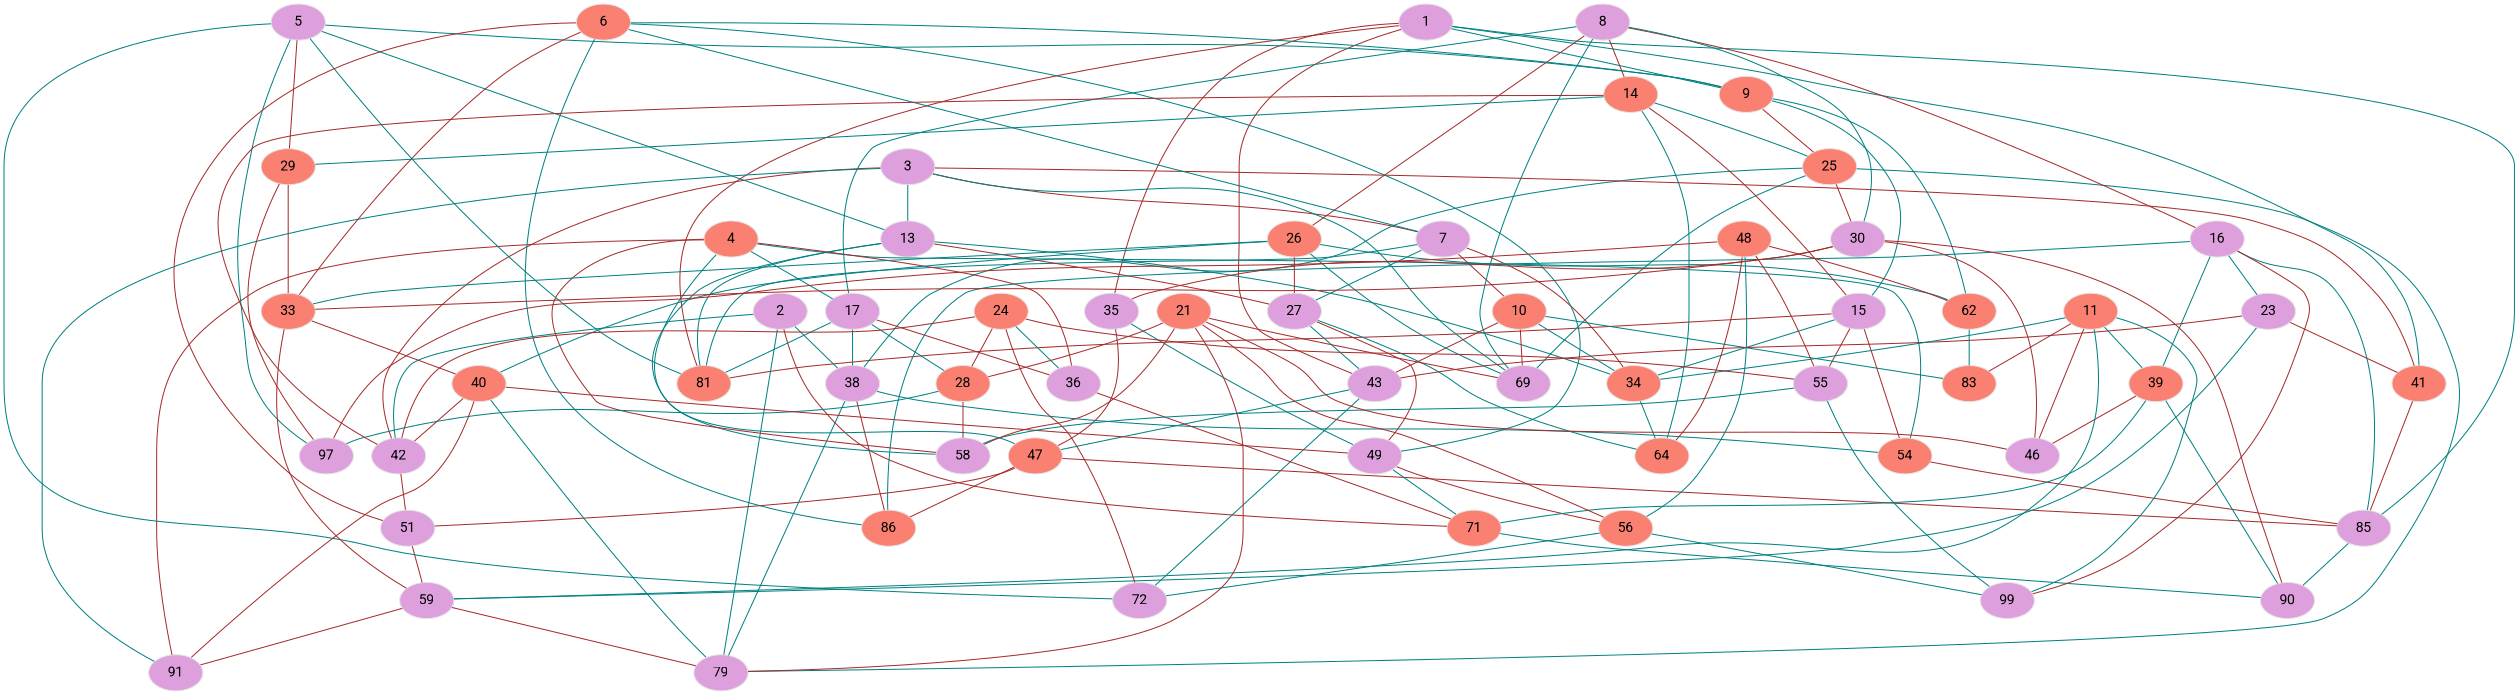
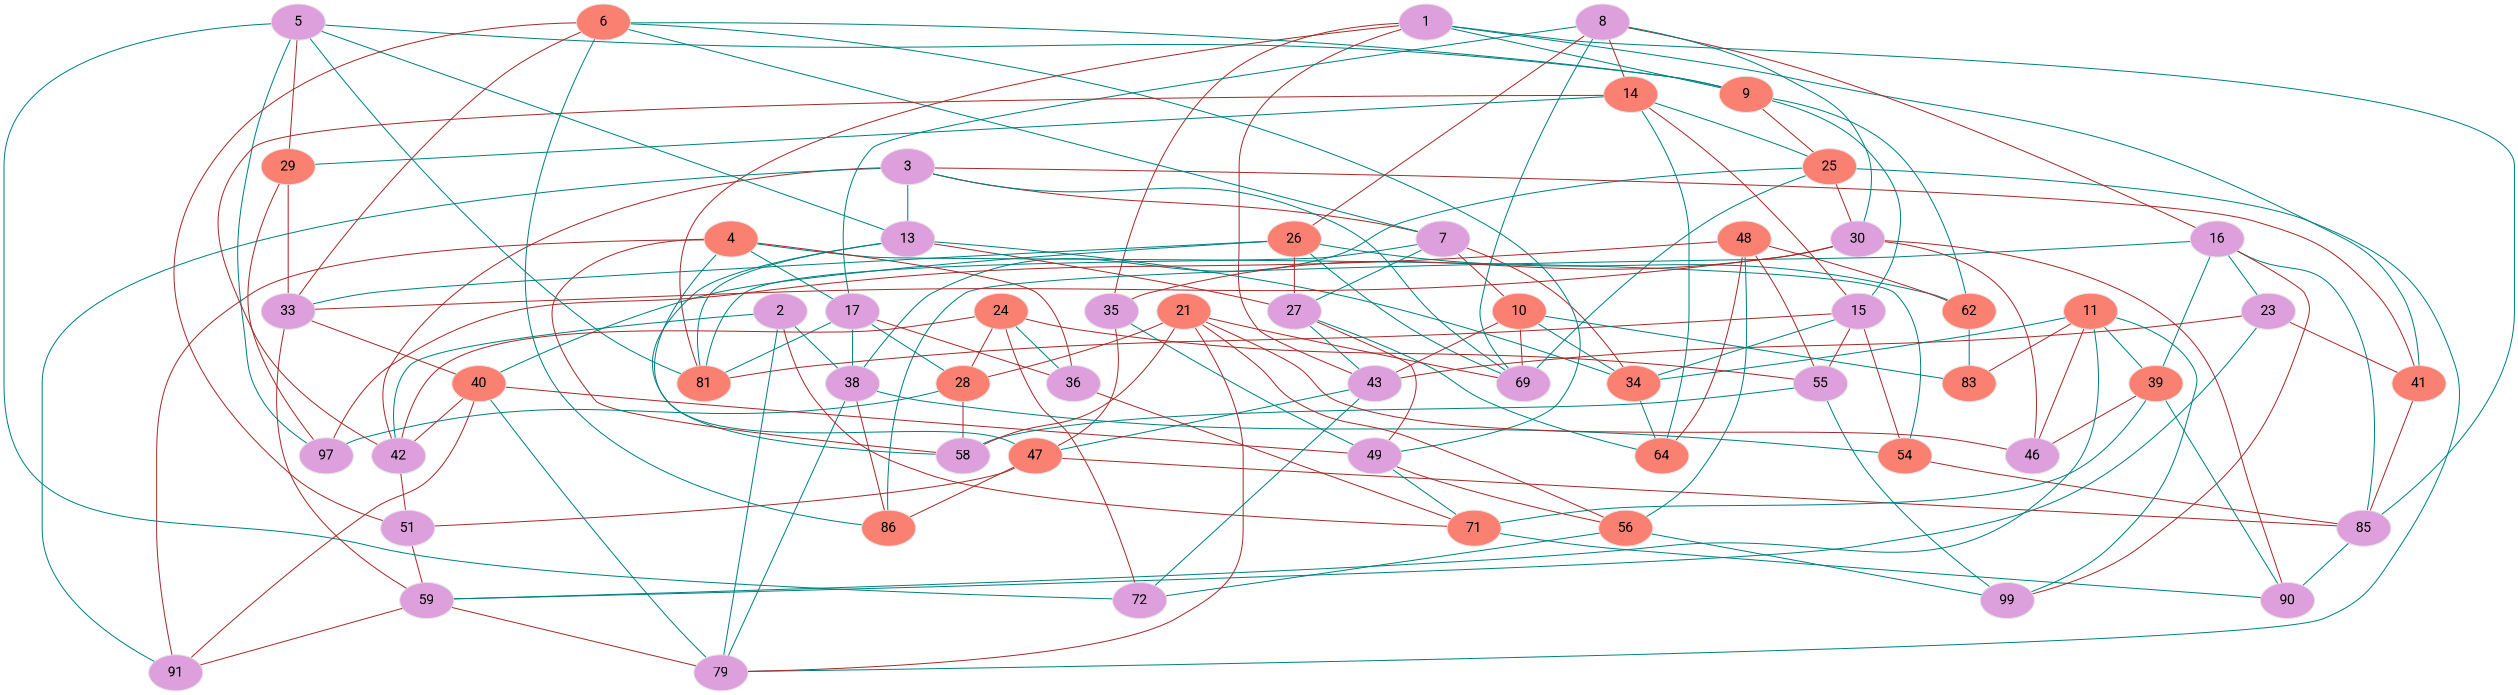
node "33": fillcolor salmon -> plum
